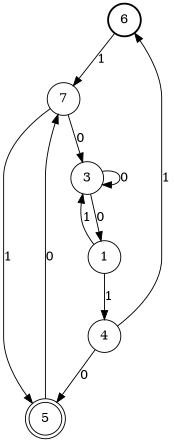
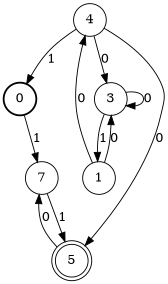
node "6": label "6" -> "0"
edge "7" -> "3": now "4" -> "3"
edge "1" -> "3": label "1" -> "0"
edge "3" -> "1": label "0" -> "1"
edge "1" -> "4": label "1" -> "0"
